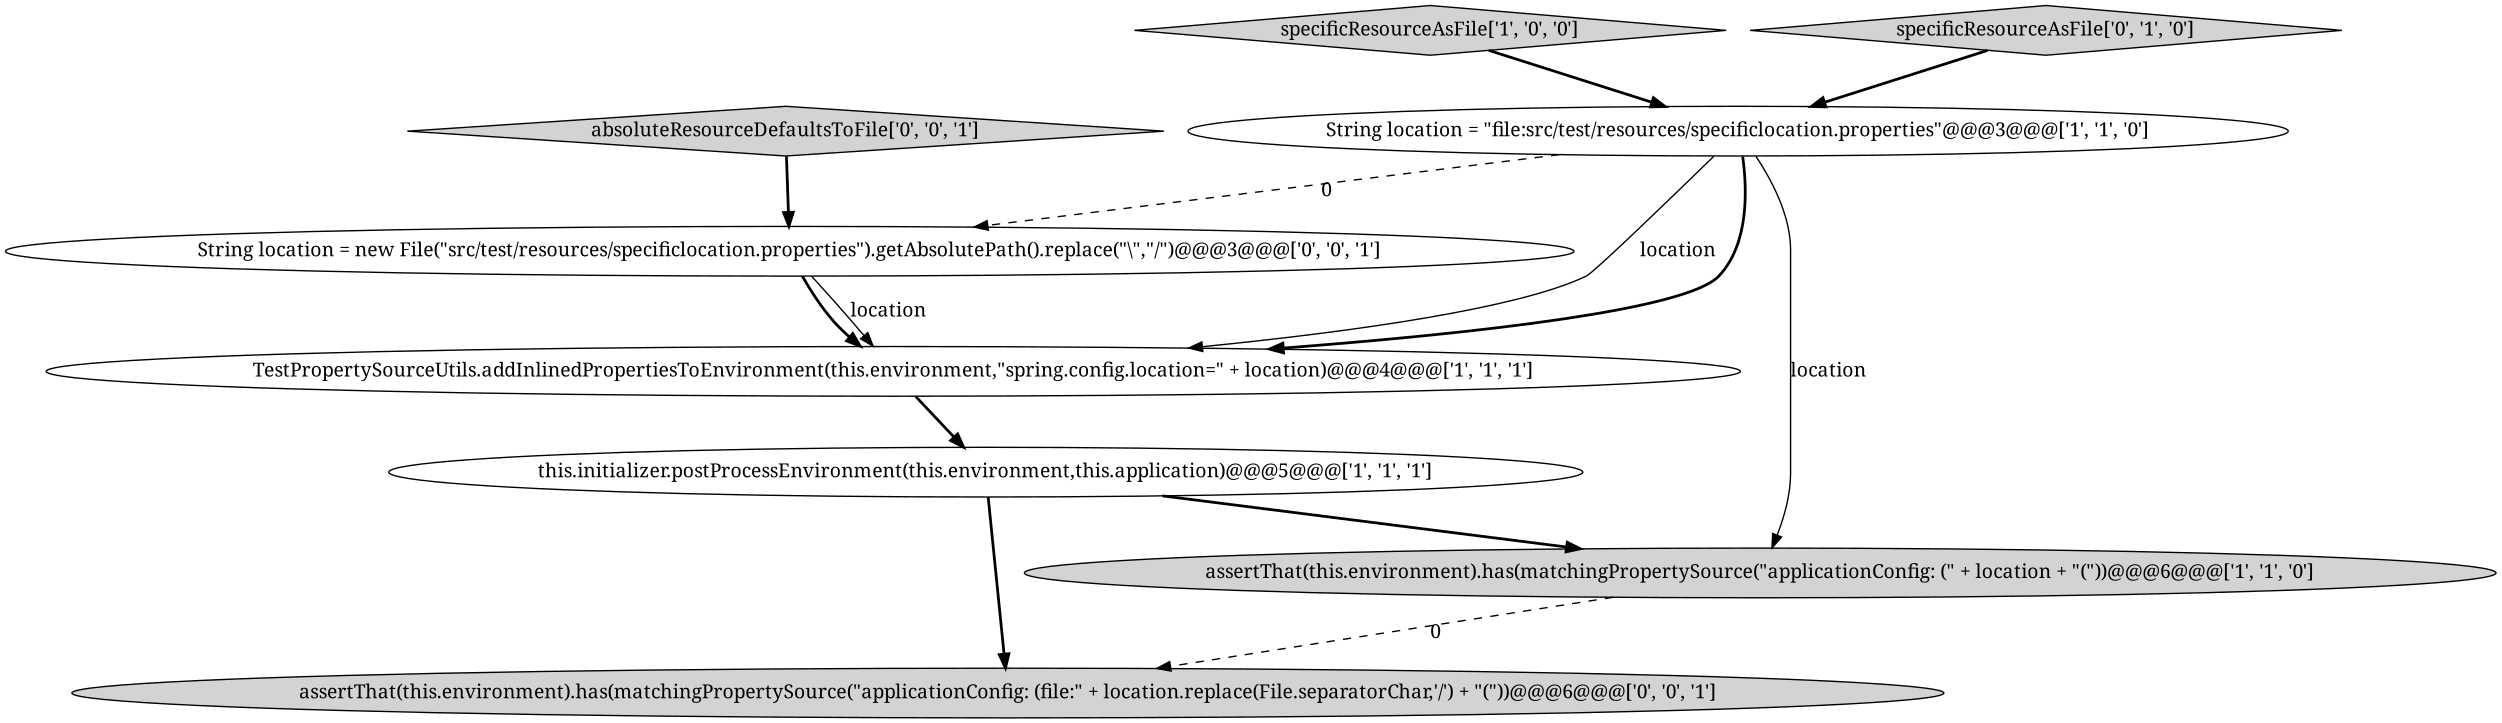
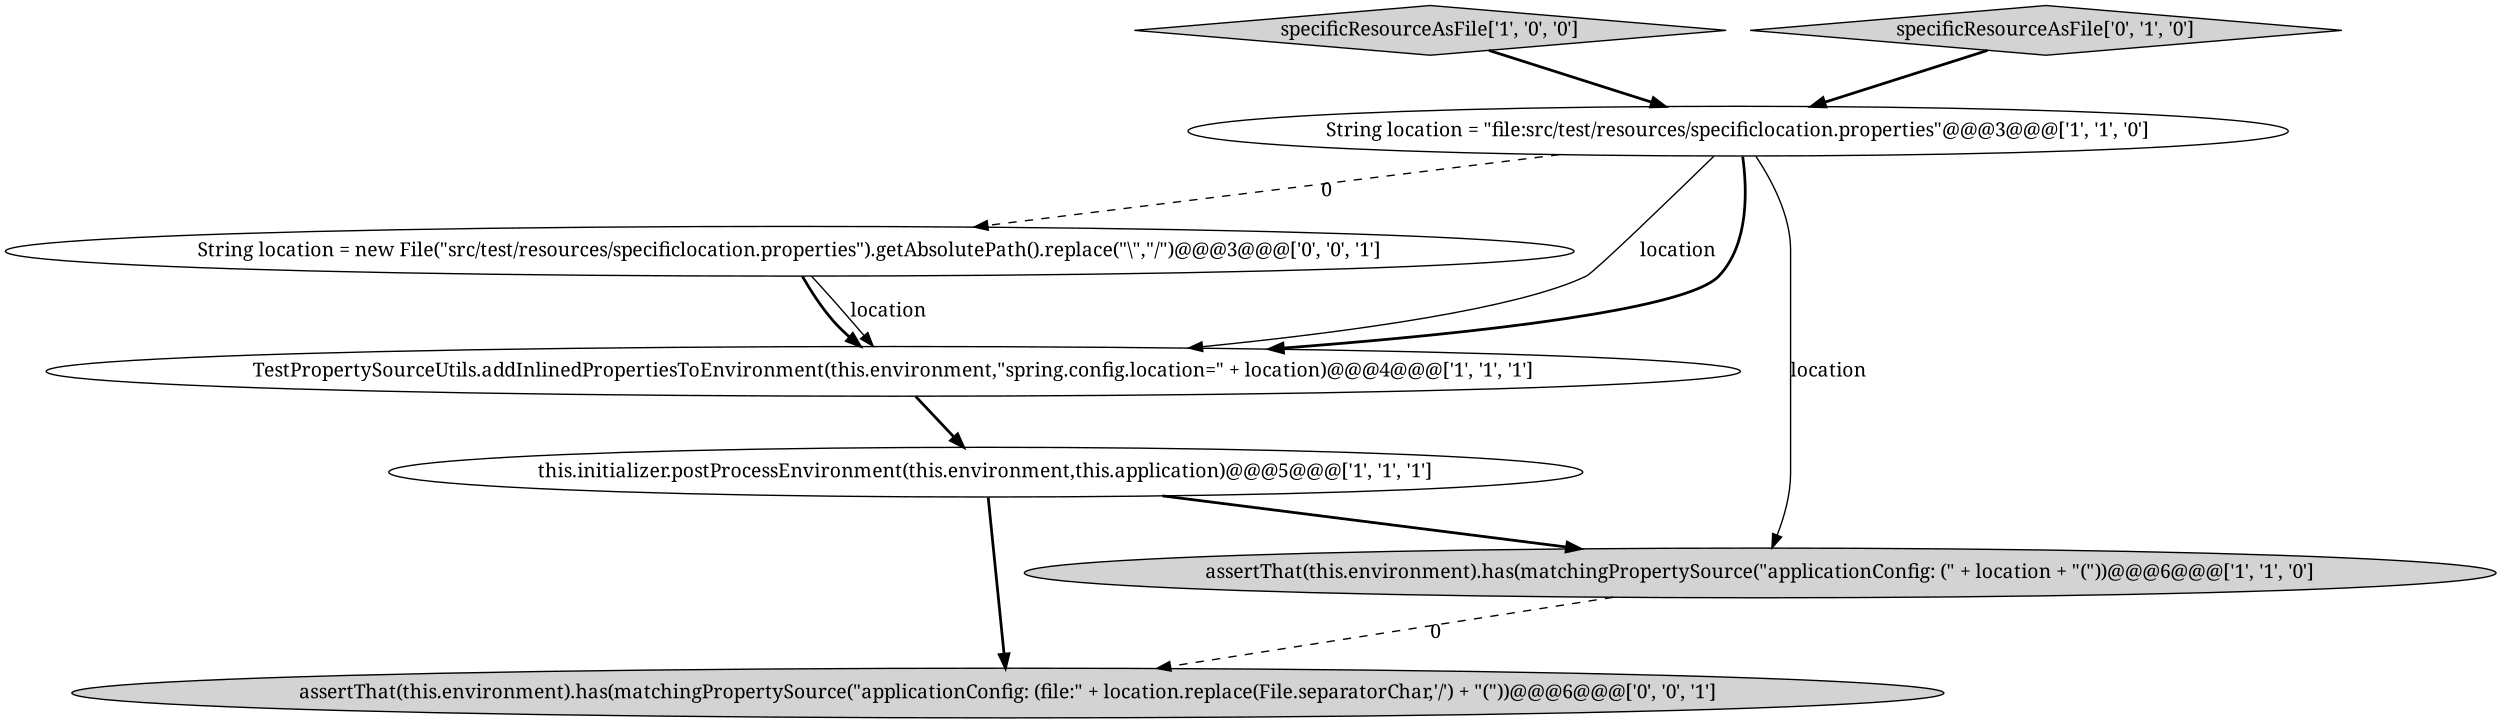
node "absoluteResourceDefaultsToFile['0', '0', '1']": removed
